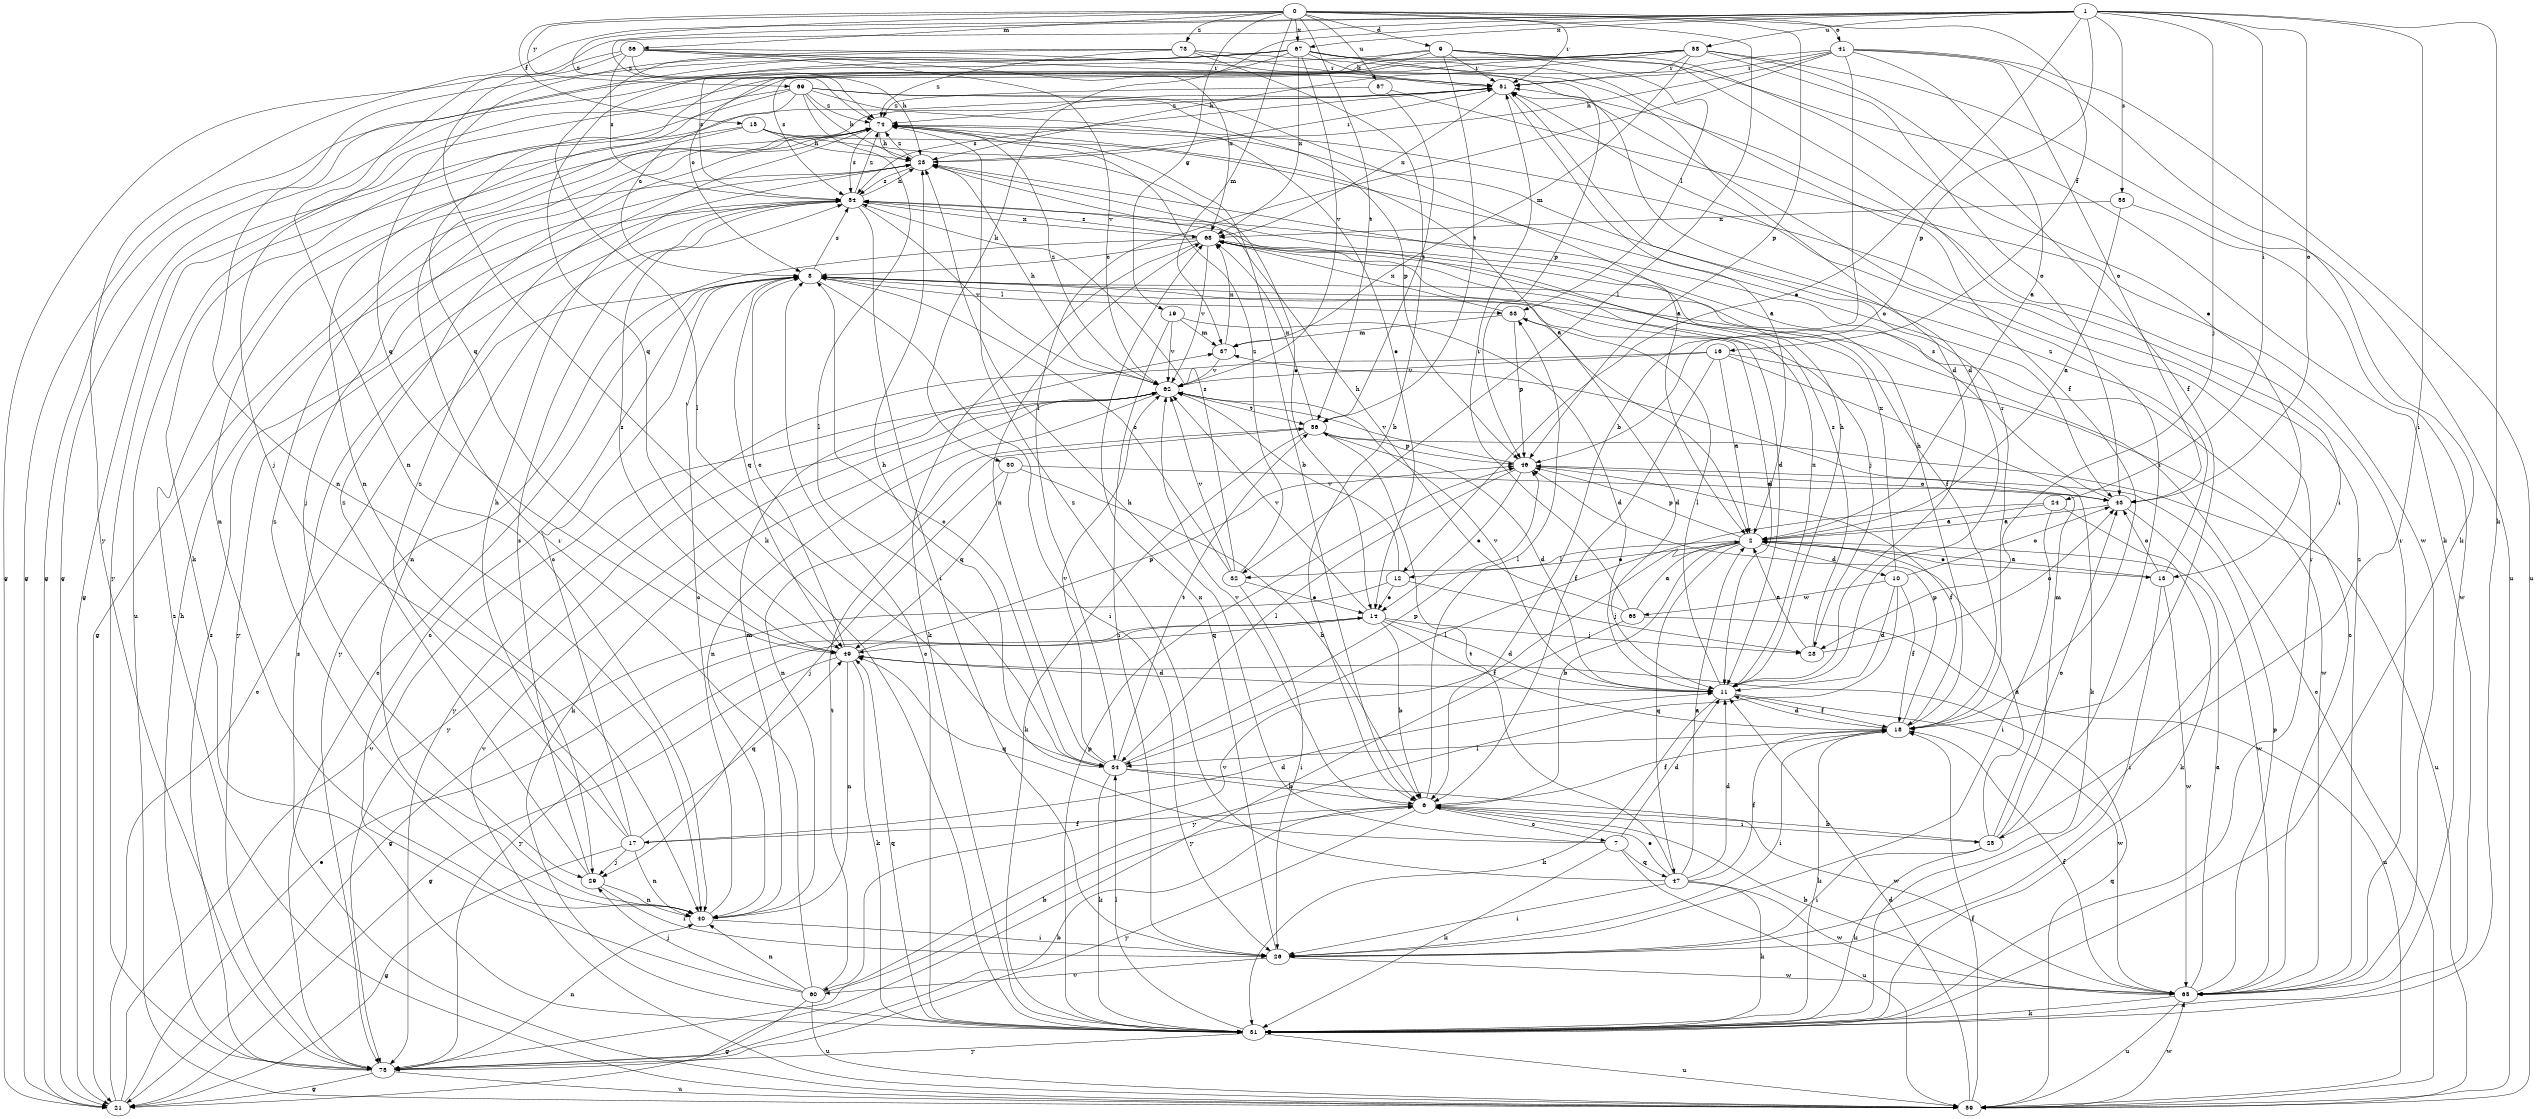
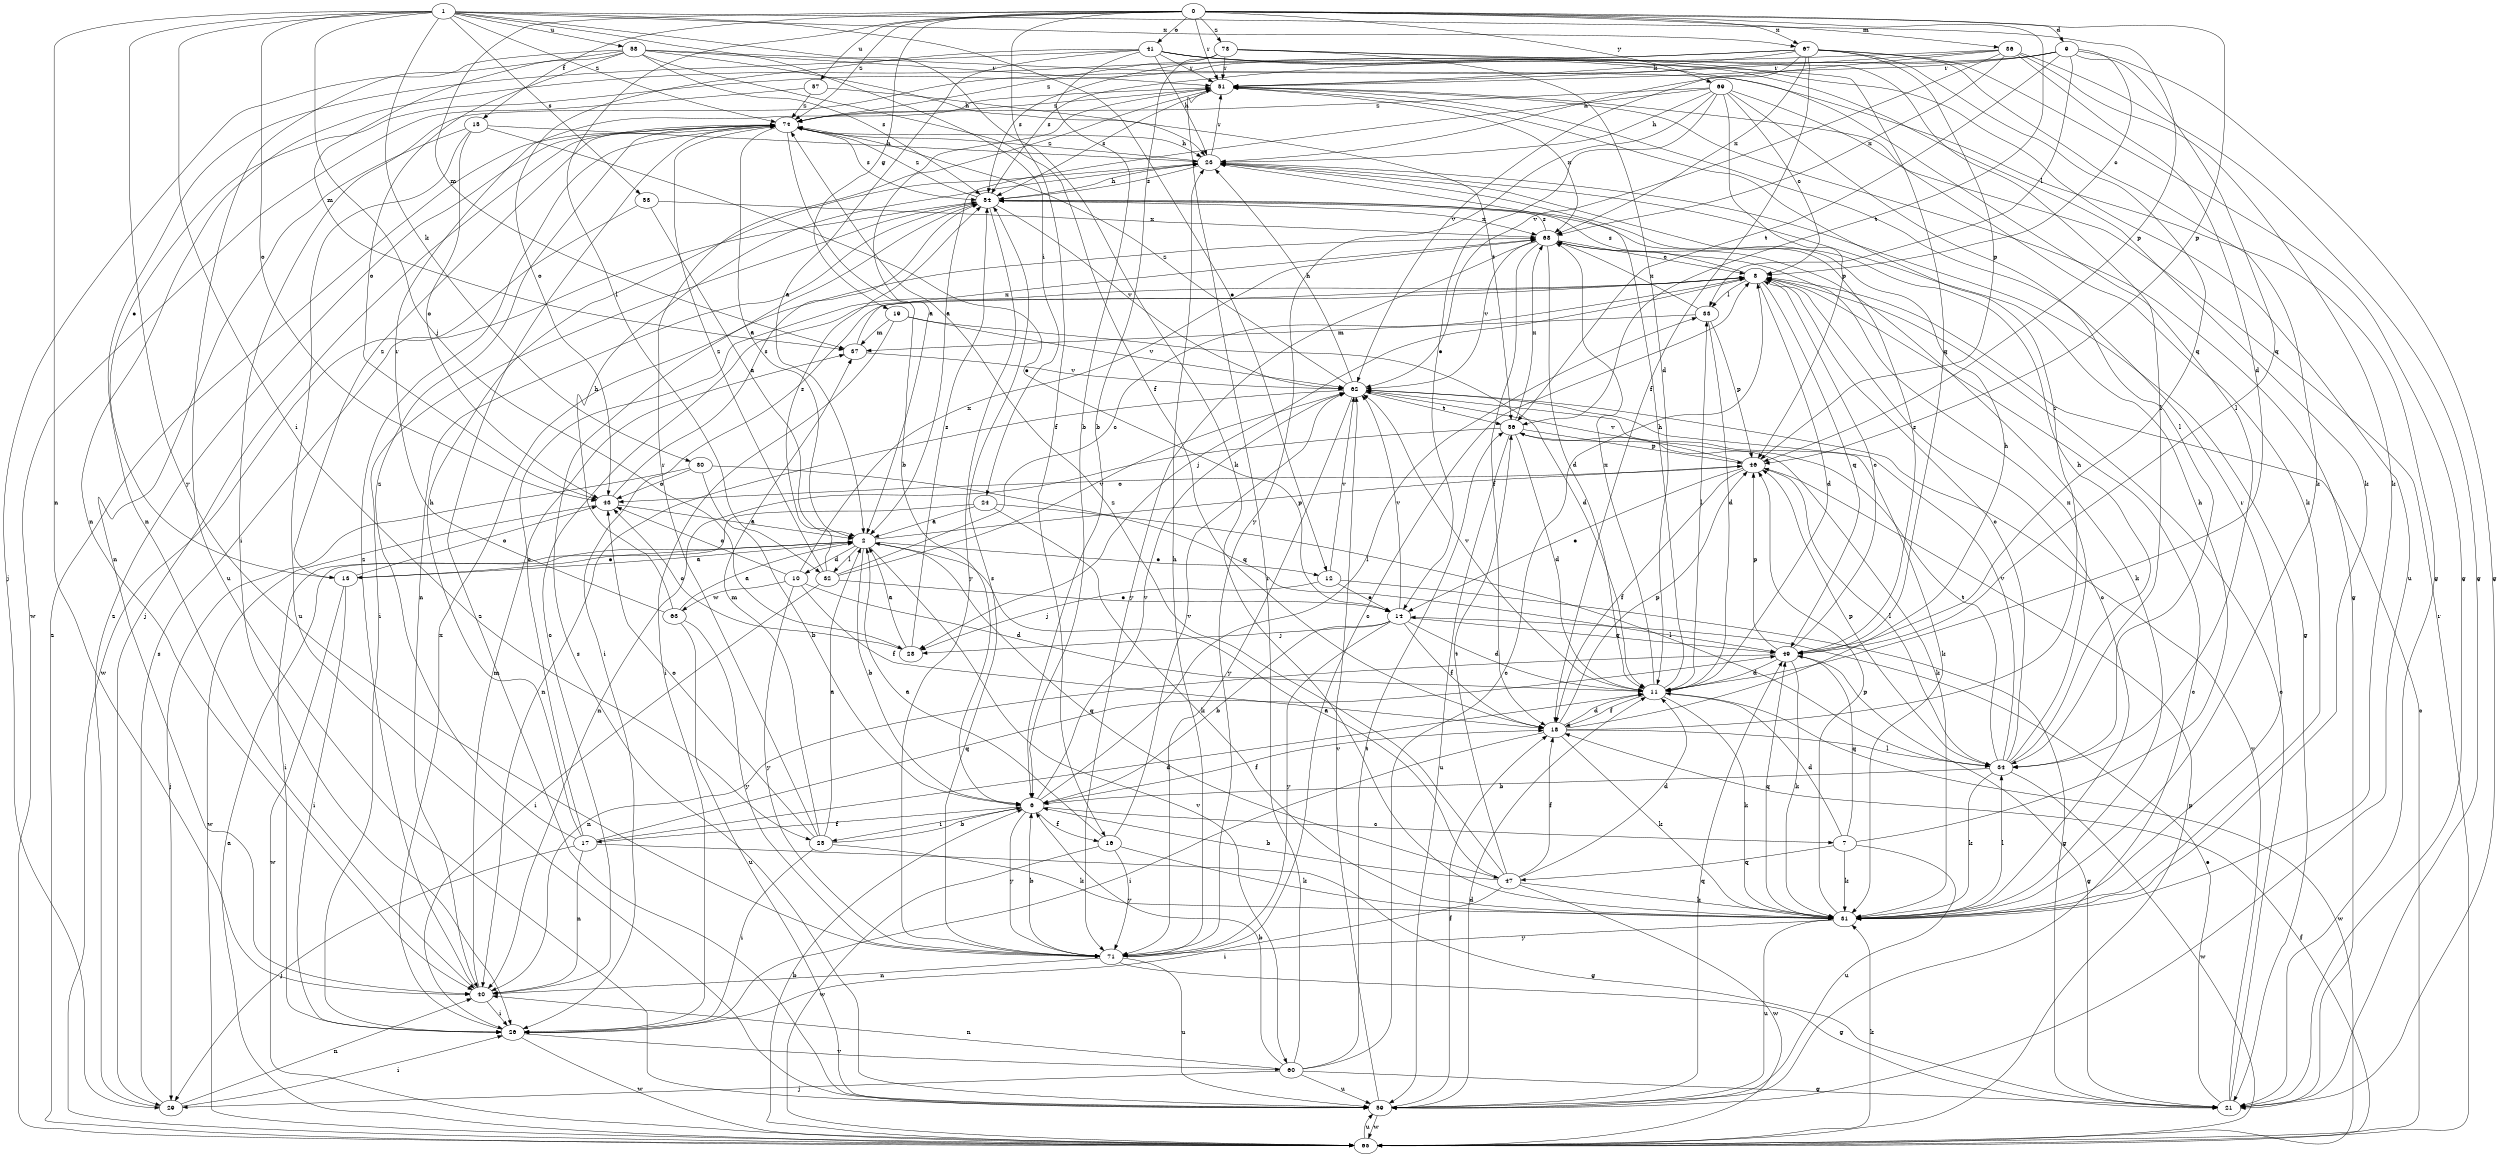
edge "16" -> "6": reversed
edge "47" -> "6": label "e" -> "b"
node "75": label "75" -> "71"
